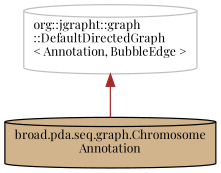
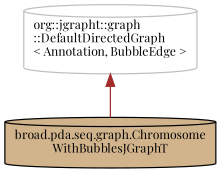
node "broad.pda.seq.graph.Chromosome Annotation": label "broad.pda.seq.graph.Chromosome Annotation" -> "broad.pda.seq.graph.Chromosome WithBubblesJGraphT"
